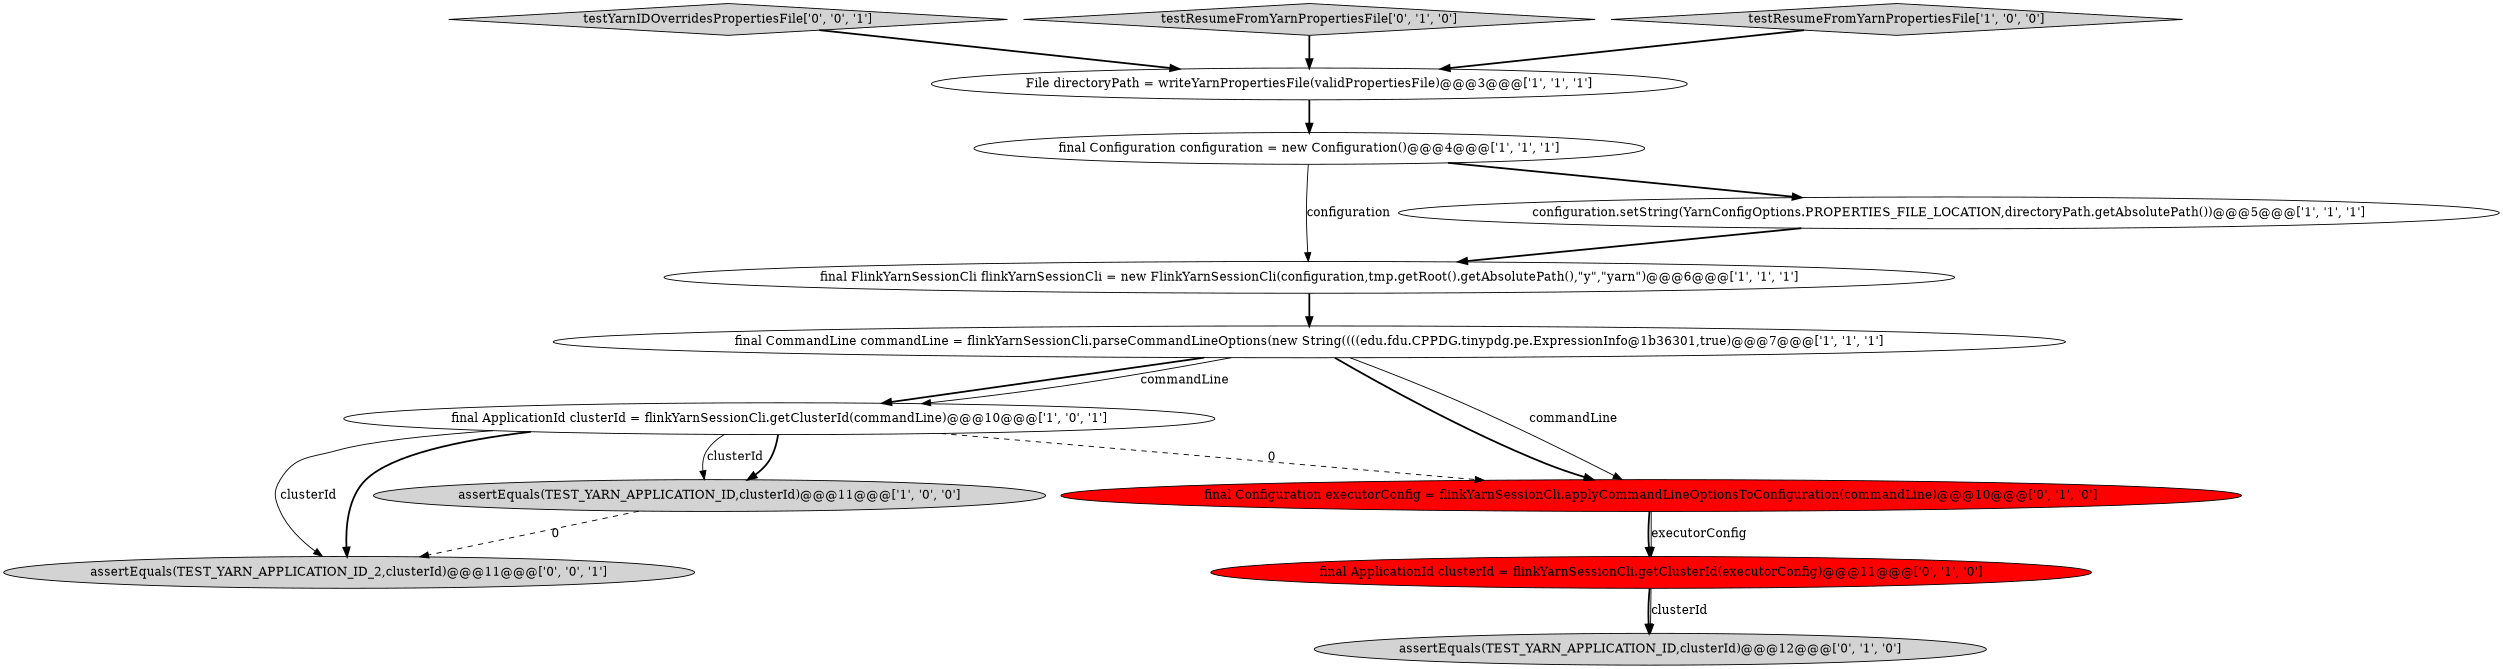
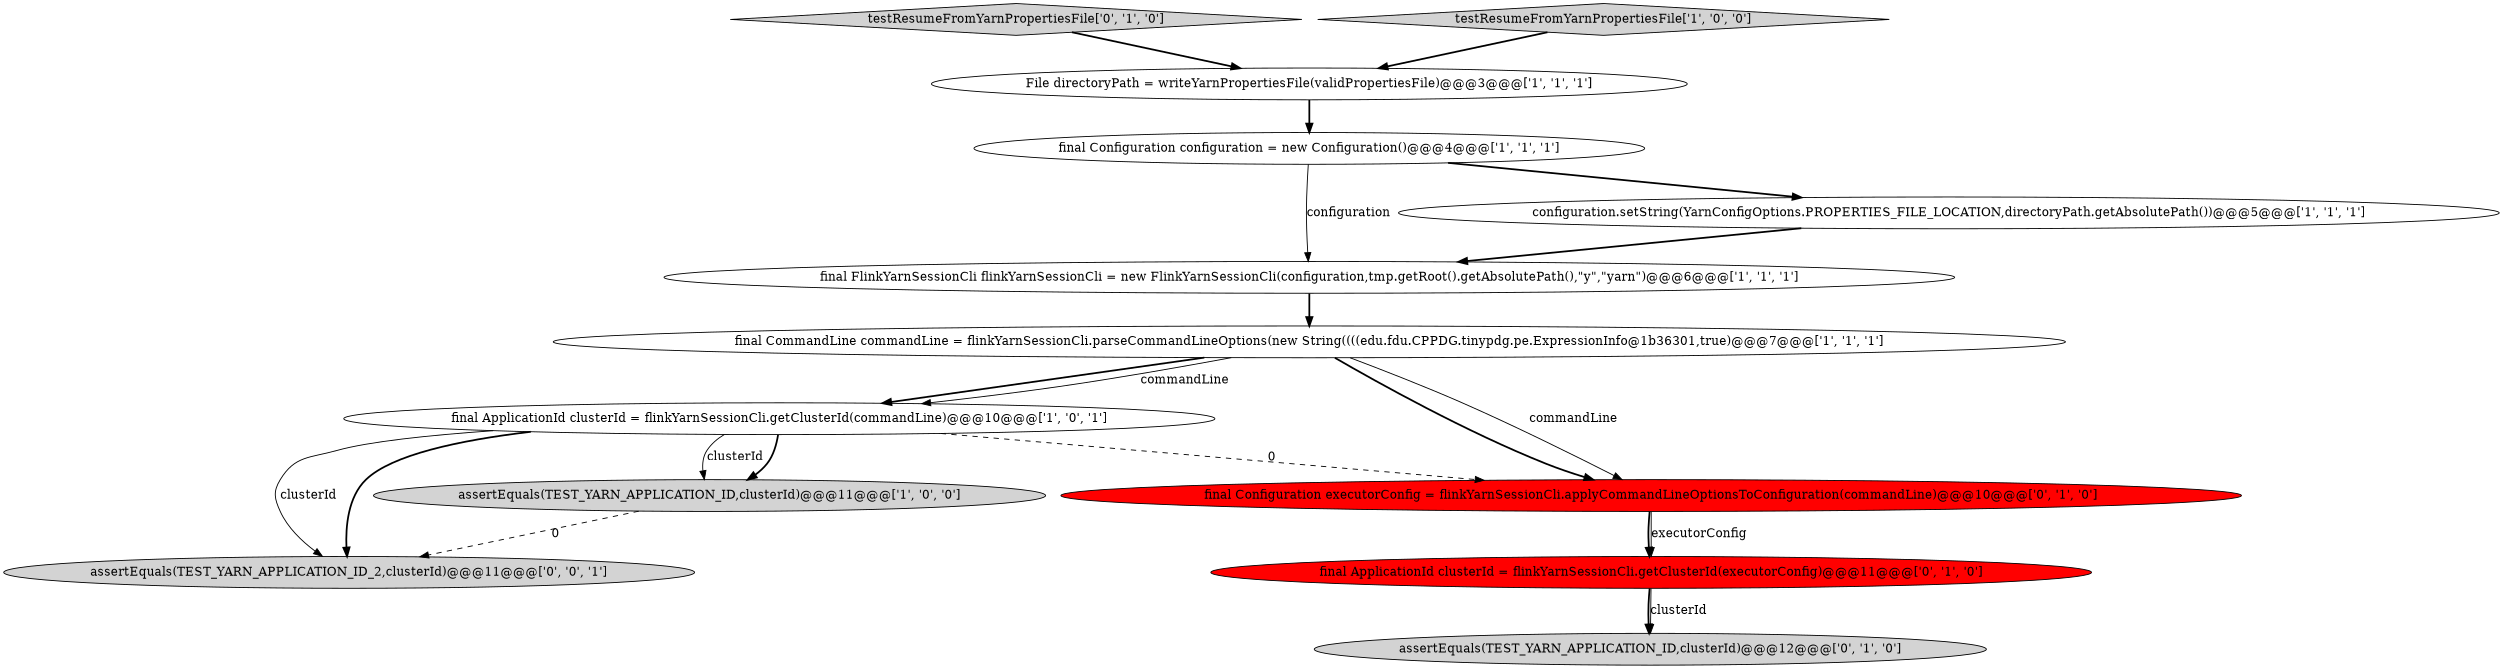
node "testYarnIDOverridesPropertiesFile['0', '0', '1']": removed
